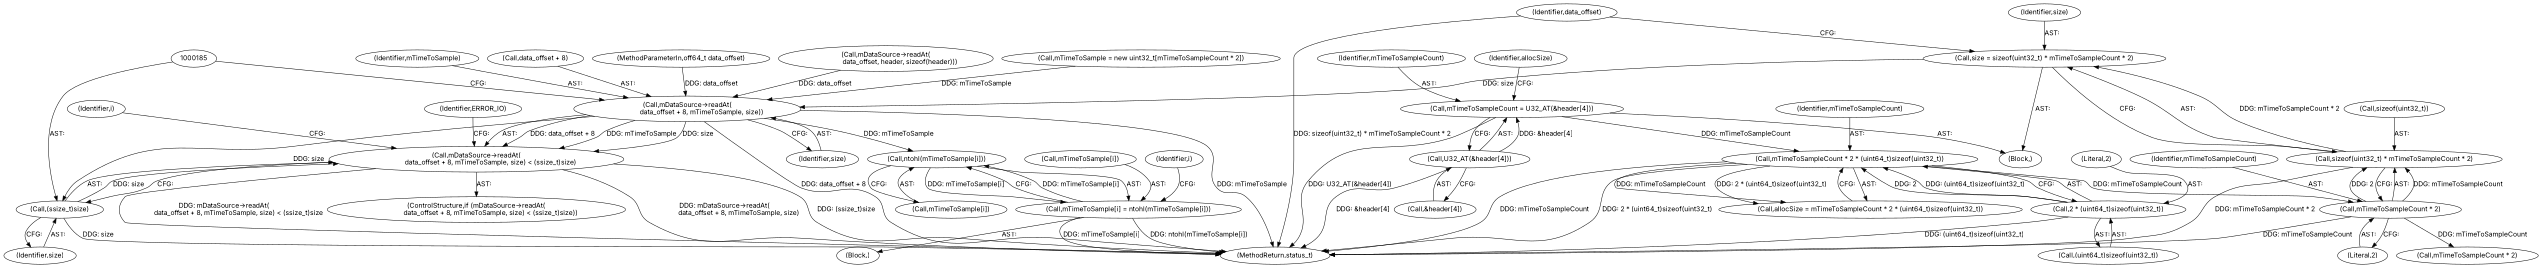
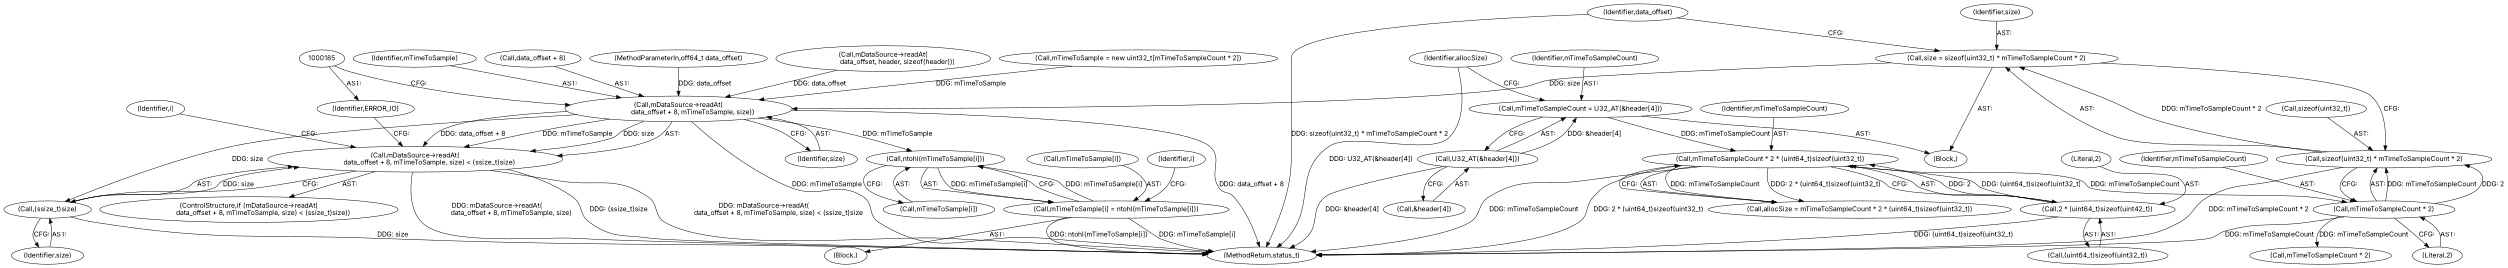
edge "1000185" -> "(Call,(ssize_t)size)": now "1000185" -> "(Identifier,ERROR_IO)"
edge "(Call,mTimeToSampleCount = U32_AT(&header[4]))" -> "(MethodReturn,status_t)": now "(Identifier,allocSize)" -> "(MethodReturn,status_t)"
node "(Call,2 * (uint64_t)sizeof(uint32_t))": label "(Call,2 * (uint64_t)sizeof(uint32_t))" -> "(Call,2 * (uint64_t)sizeof(uint42_t))"
